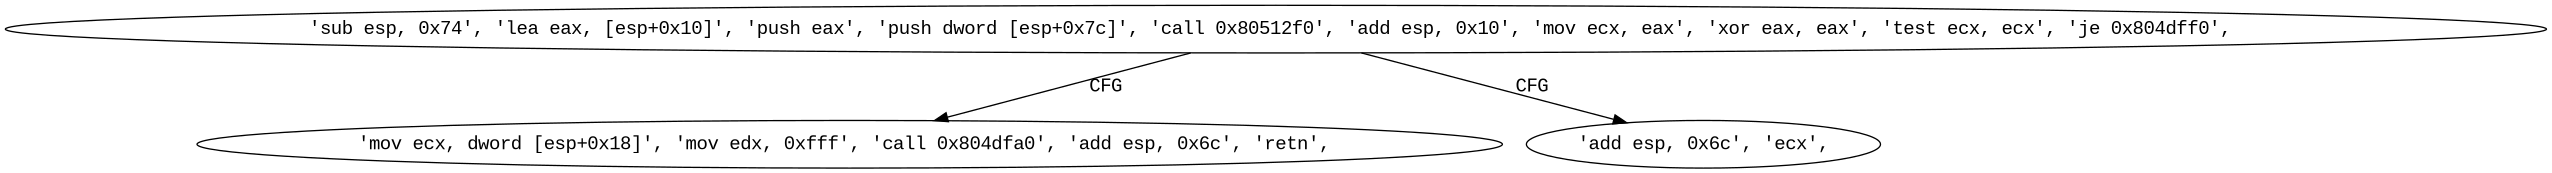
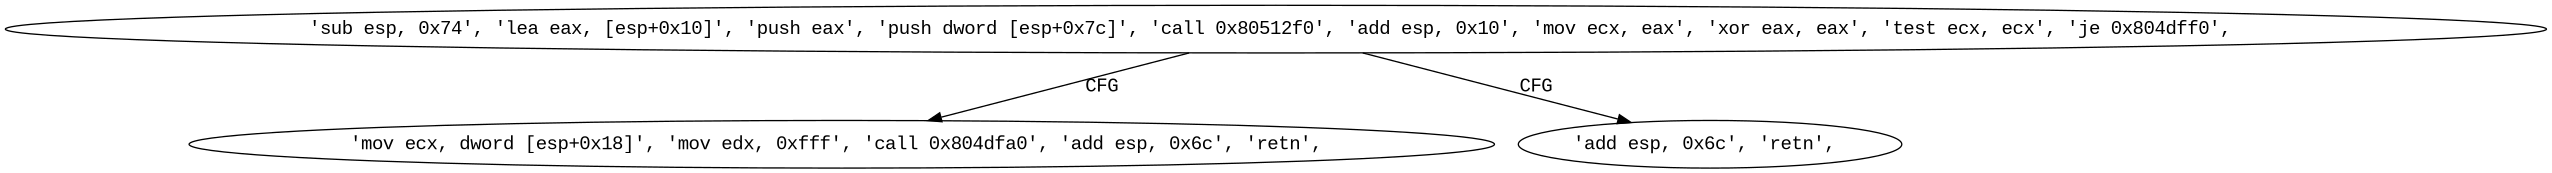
node "'add esp, 0x6c', 'ecx',": label "'add esp, 0x6c', 'ecx'," -> "'add esp, 0x6c', 'retn',"
